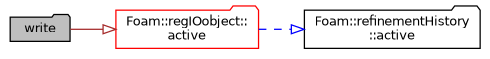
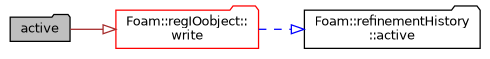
node "write": label "write" -> "active"
node "Foam::regIOobject:: active": label "Foam::regIOobject:: active" -> "Foam::regIOobject:: write"
